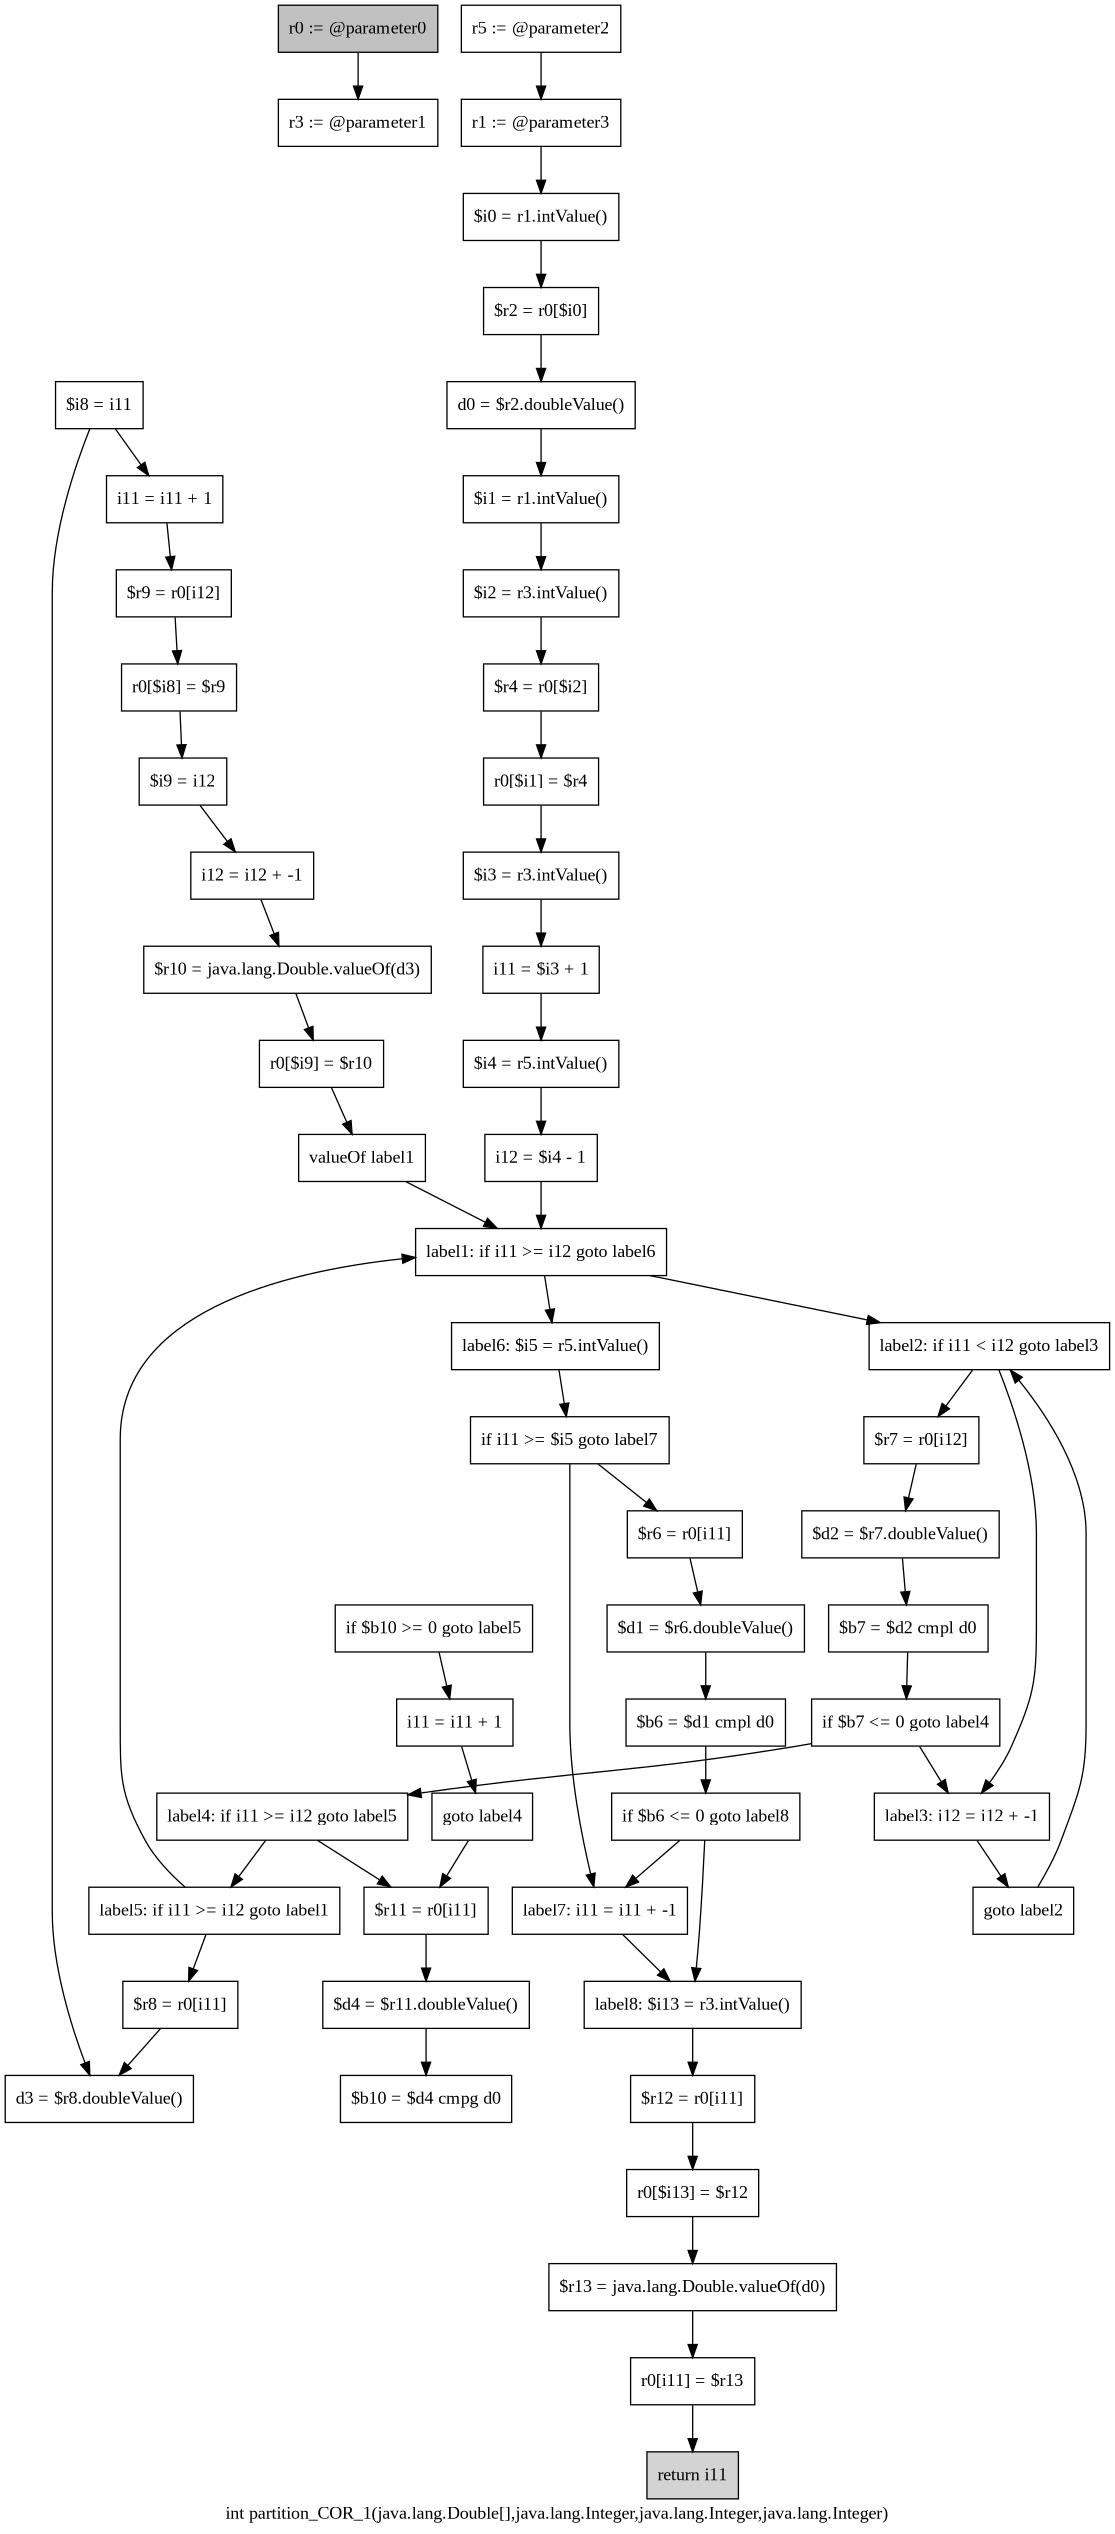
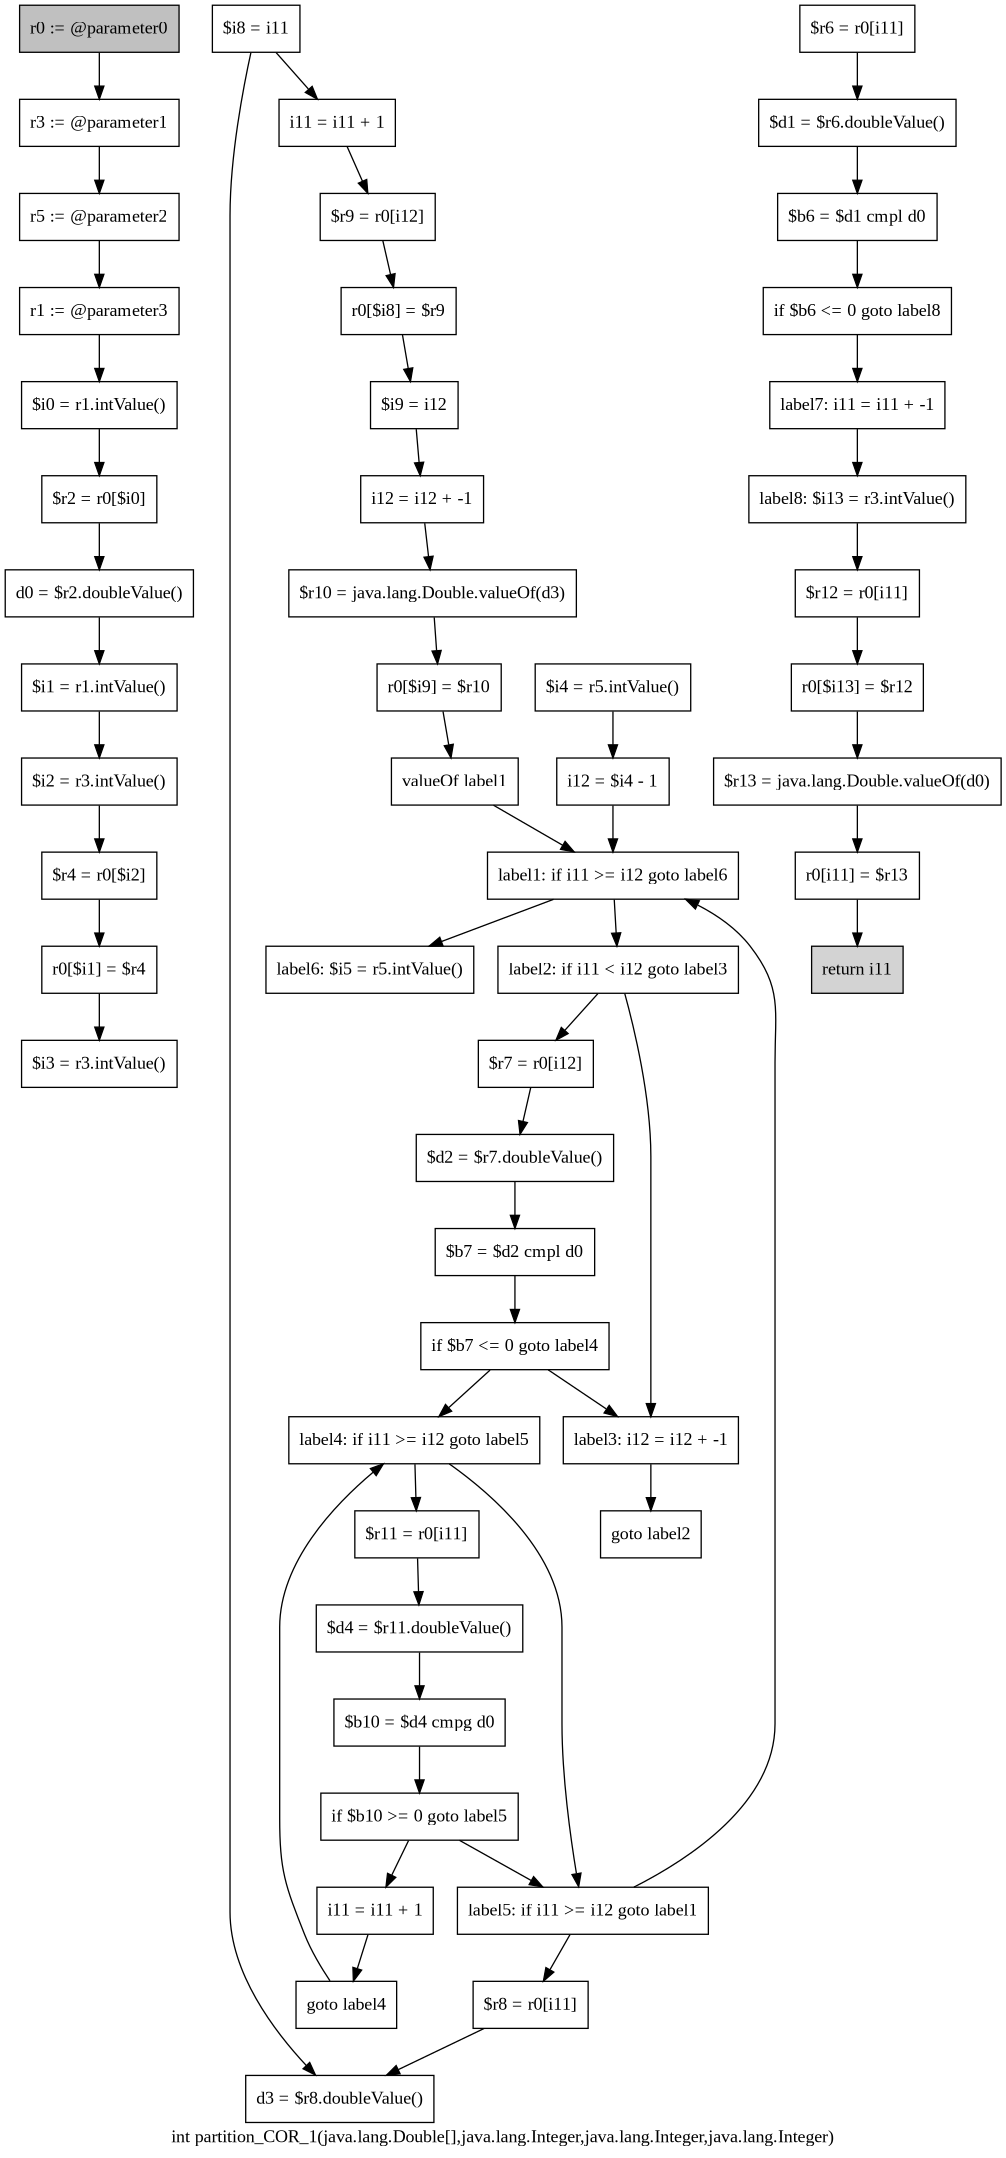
edge "r3 := @parameter1" -> "r5 := @parameter2": added
node "i11 = $i3 + 1": removed
node "if i11 >= $i5 goto label7": removed
edge "goto label2" -> "label2: if i11 < i12 goto label3": removed
edge "$b10 = $d4 cmpg d0" -> "if $b10 >= 0 goto label5": added
edge "goto label4" -> "$r11 = r0[i11]": now "goto label4" -> "label4: if i11 >= i12 goto label5"
edge "if $b10 >= 0 goto label5" -> "label5: if i11 >= i12 goto label1": added
edge "if $b6 <= 0 goto label8" -> "label8: $i13 = r3.intValue()": removed
